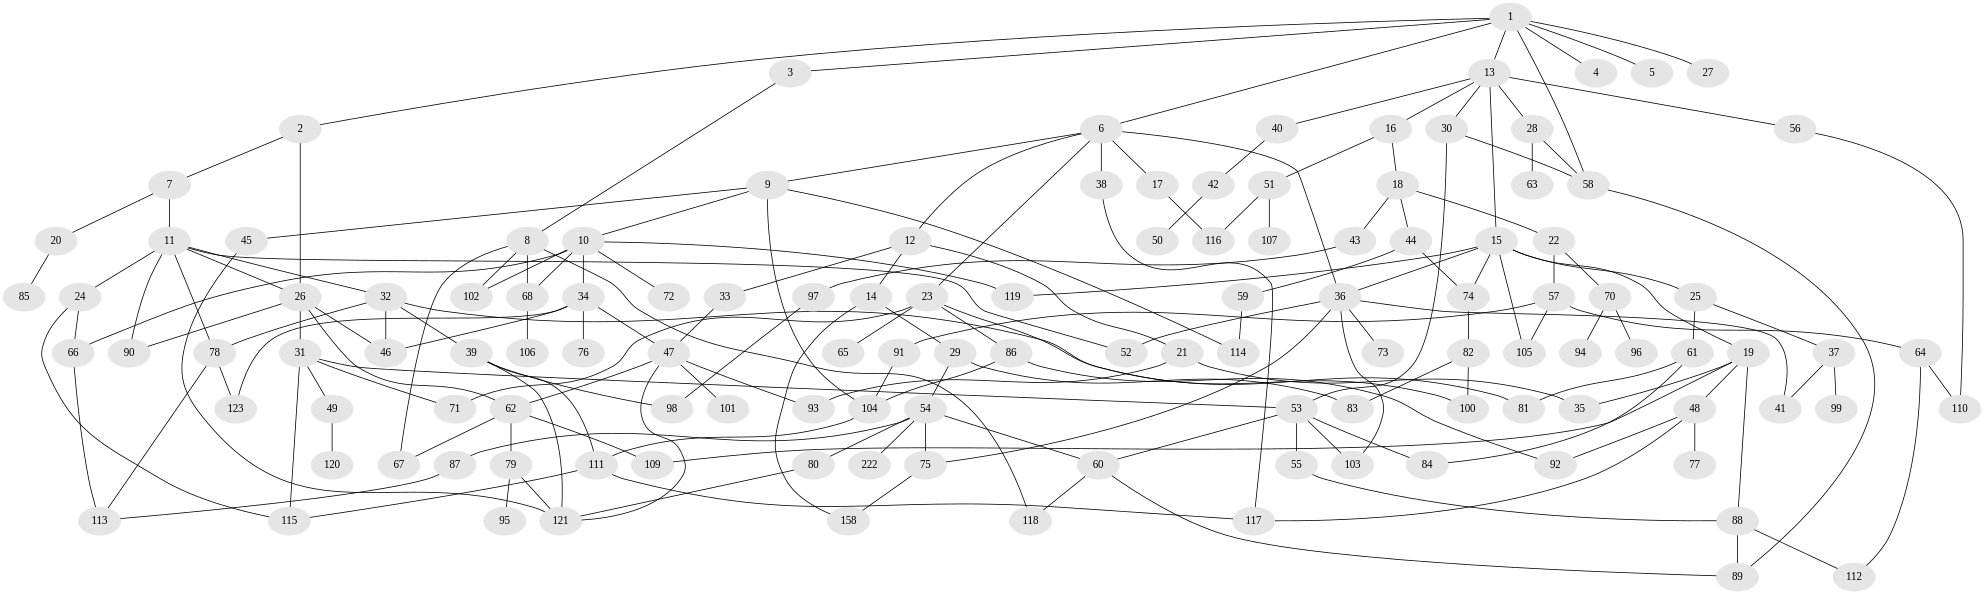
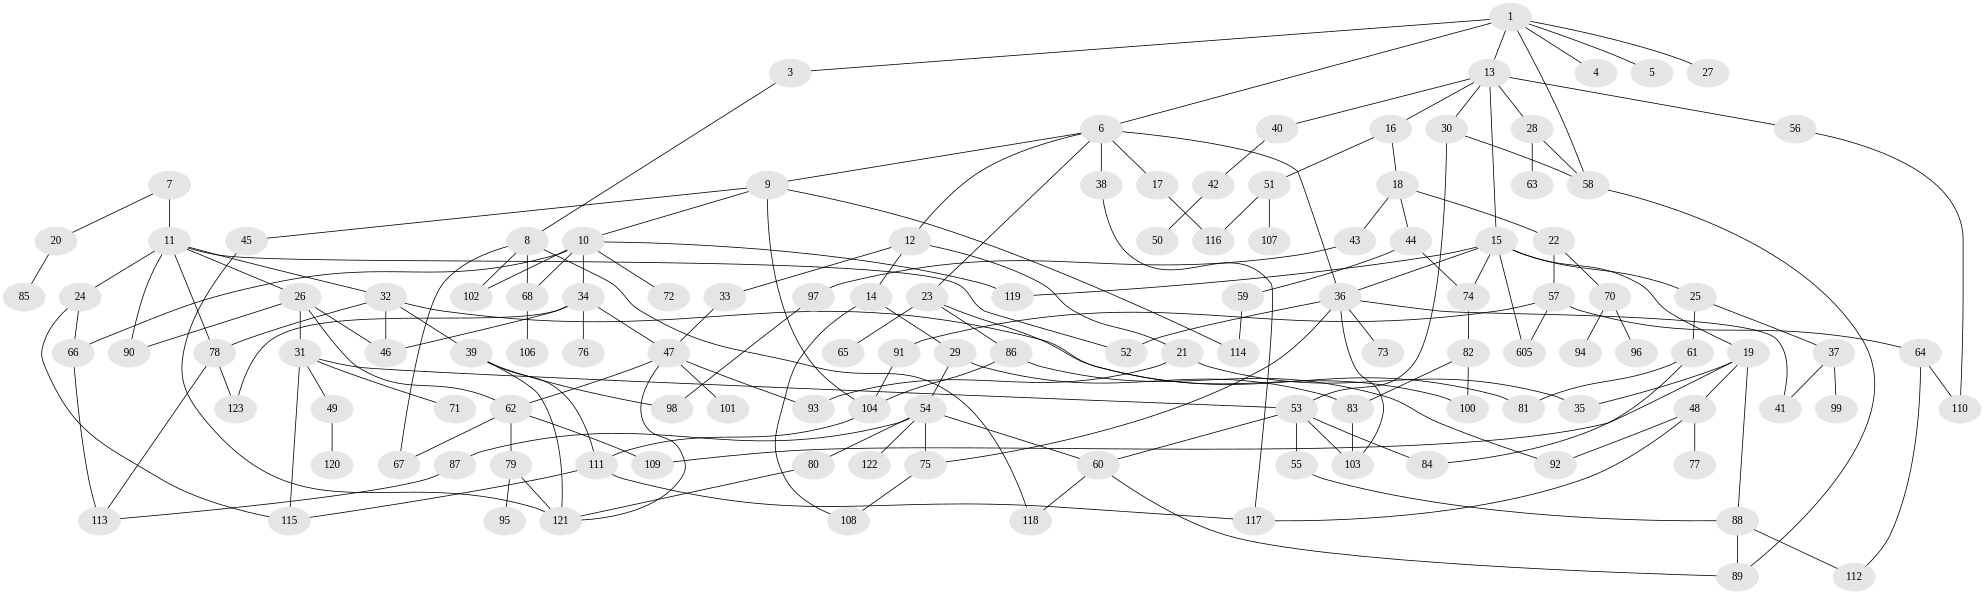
node "2": removed
edge "23" -- "71": removed
node "105": label "105" -> "605"
edge "83" -- "103": added
node "222": label "222" -> "122"
node "158": label "158" -> "108"
